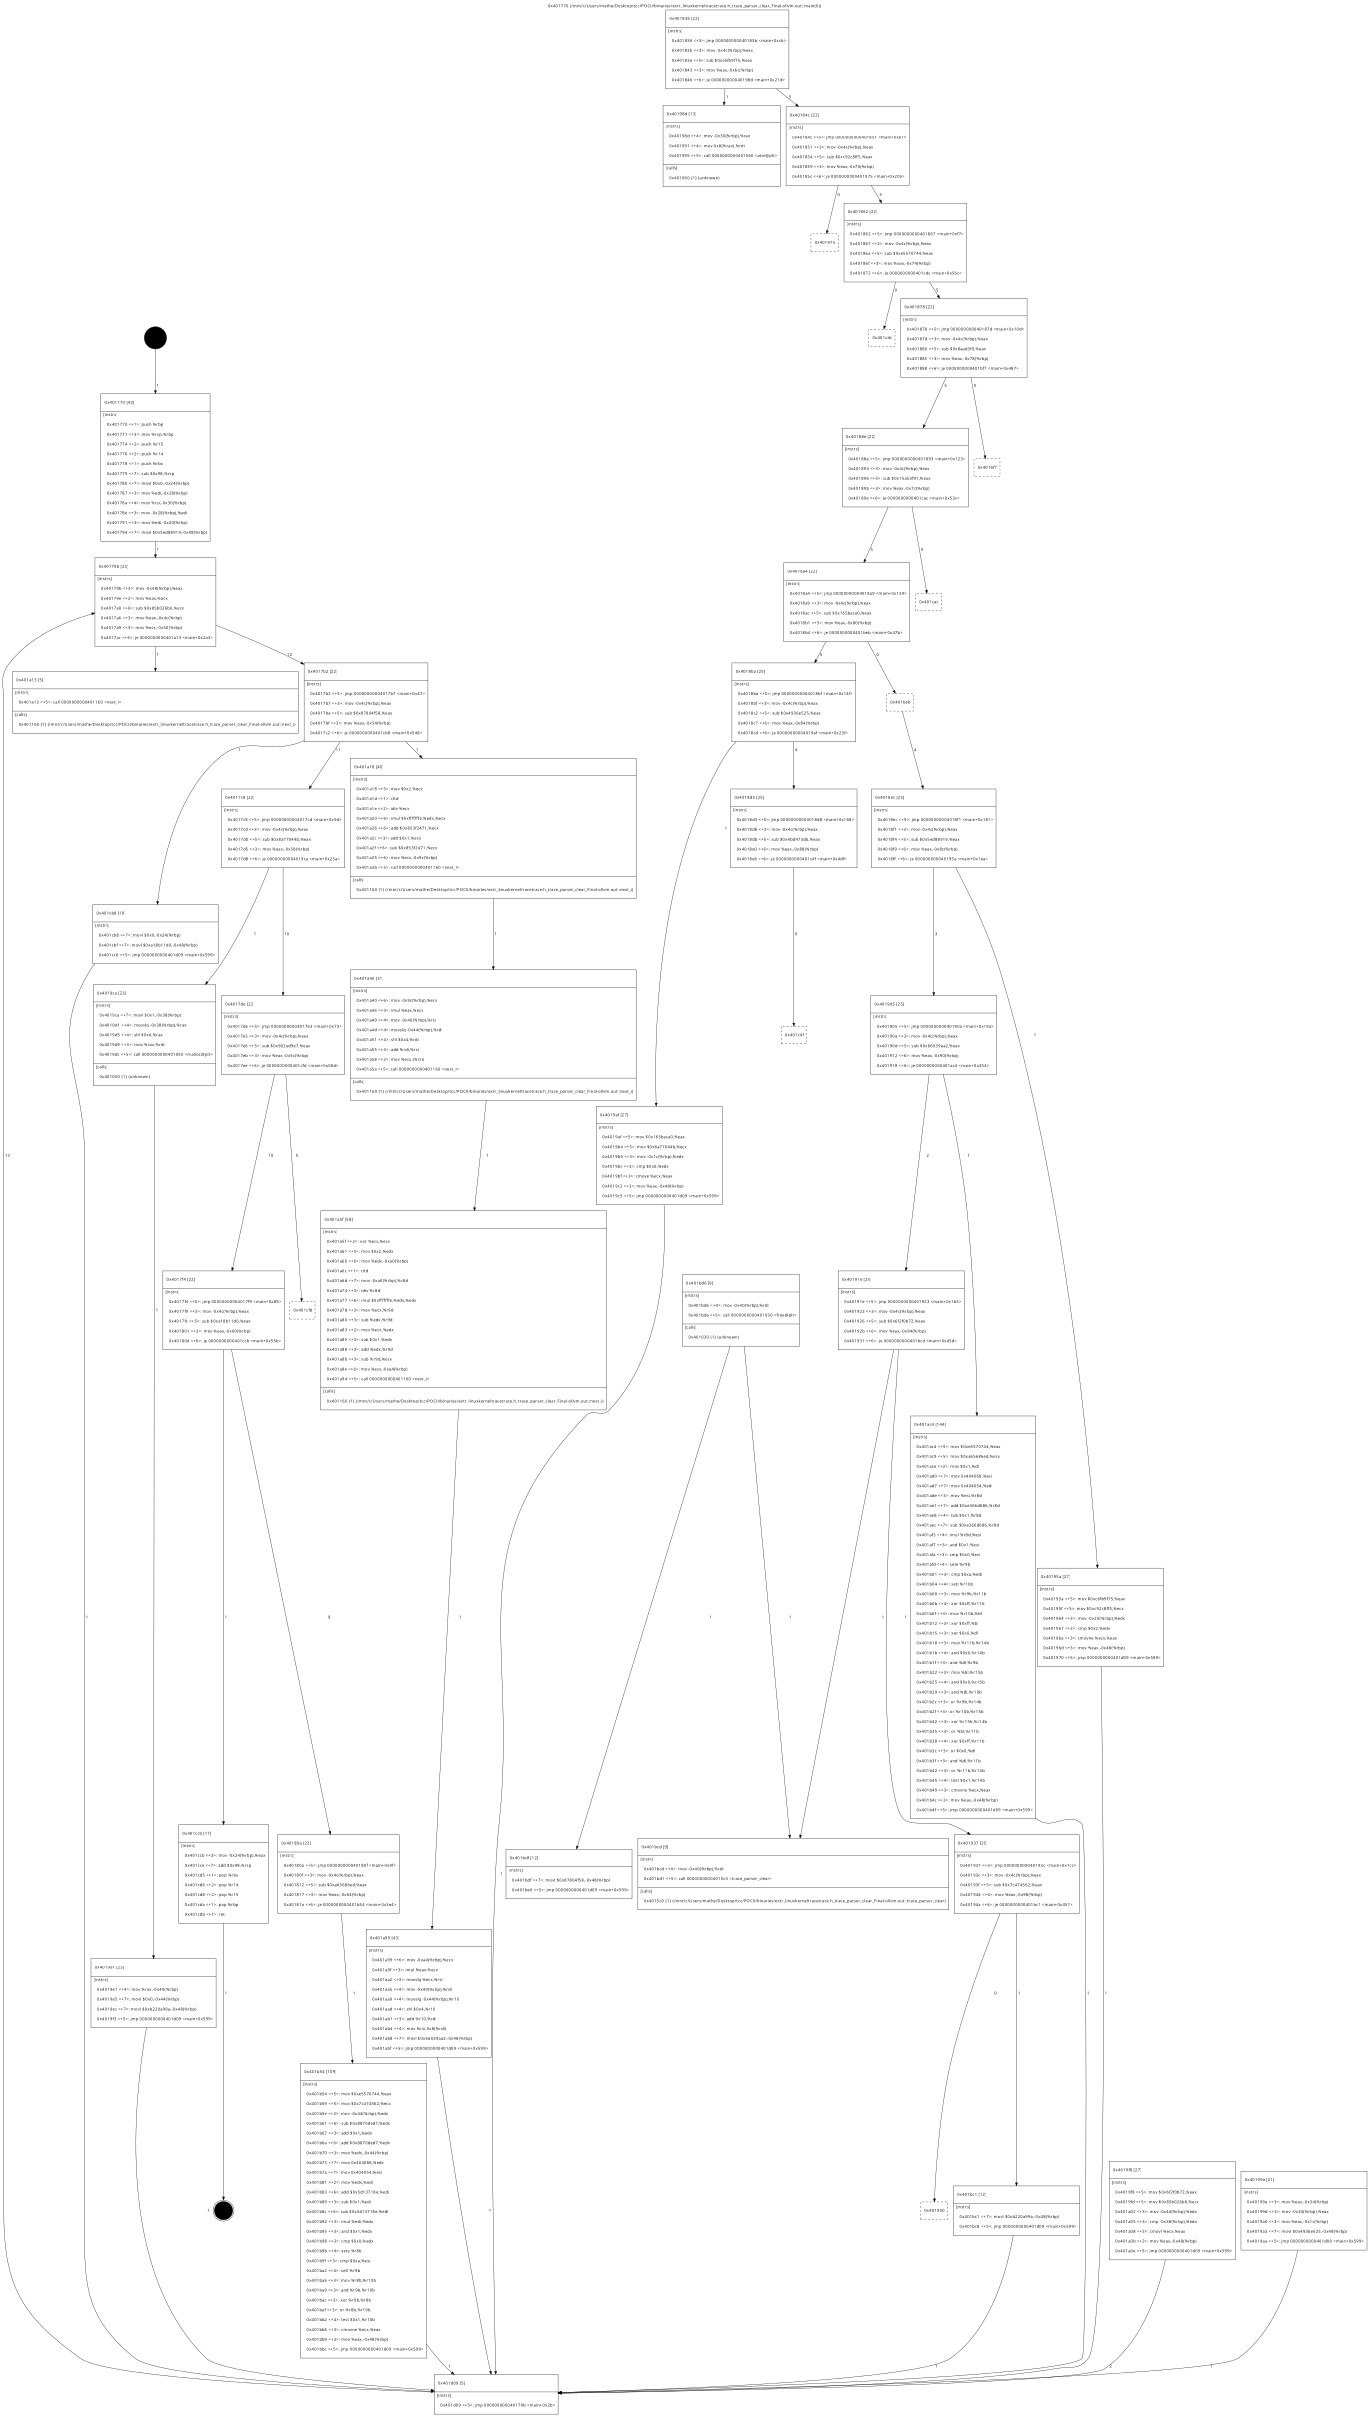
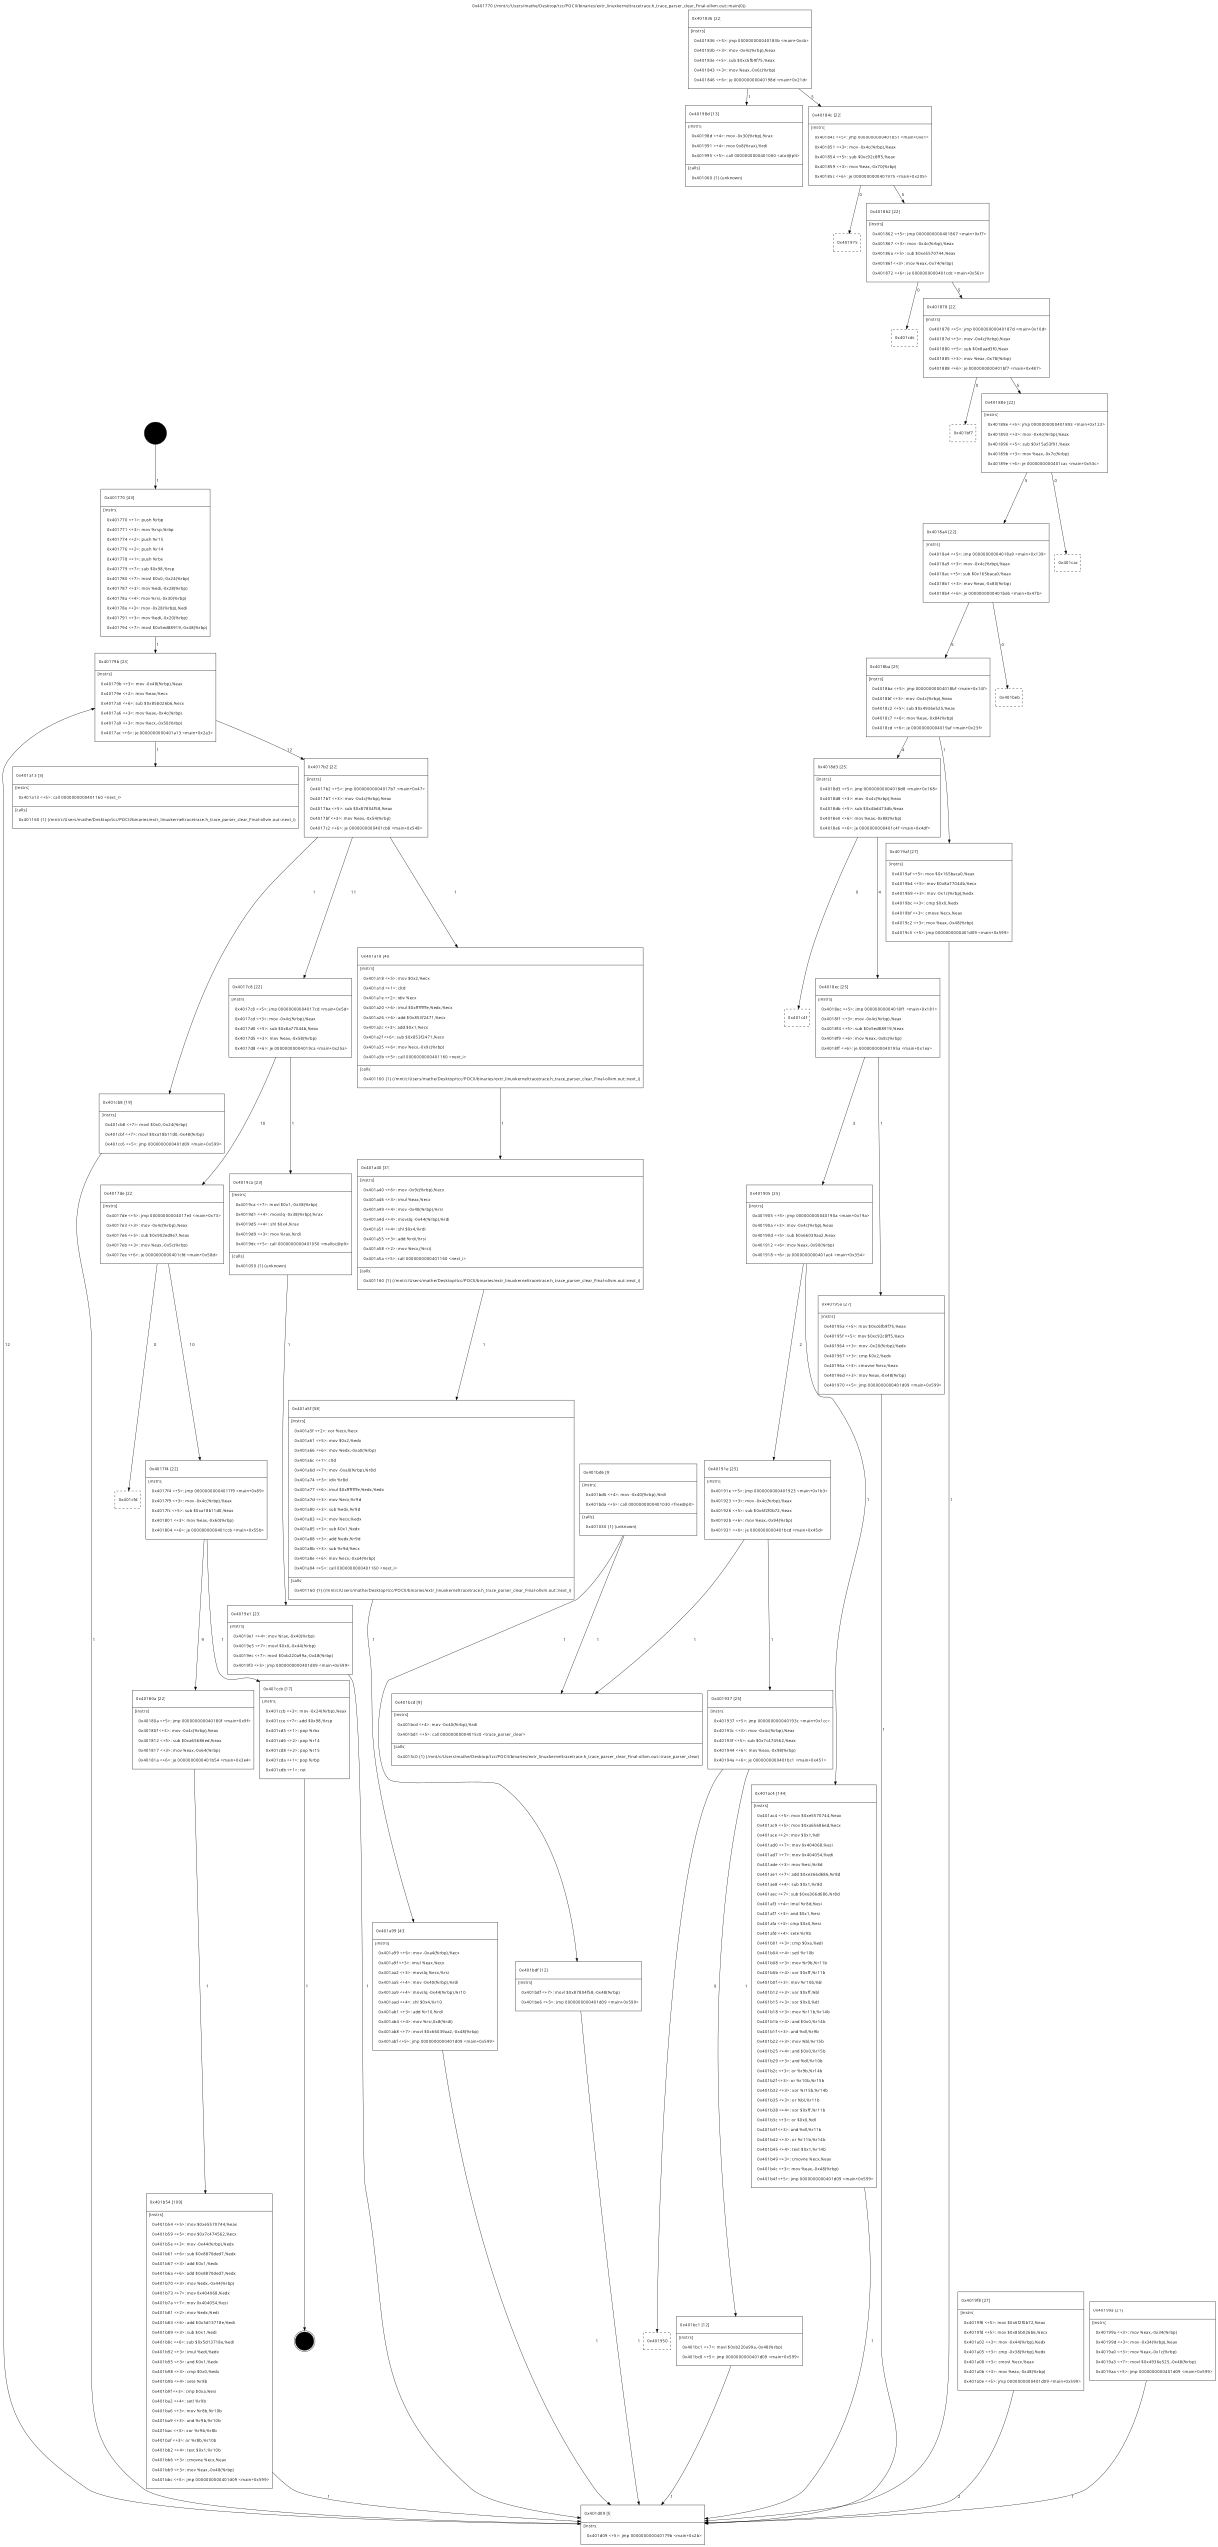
edge "0x401beb" -> "0x4018ec [25]": now "0x4018d3 [25]" -> "0x4018ec [25]"
edge "0x401bdf [12]" -> "0x401d09 [5]": added, label "1"
